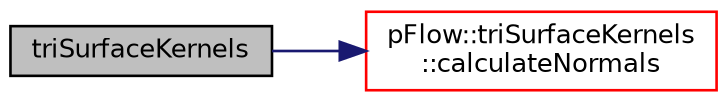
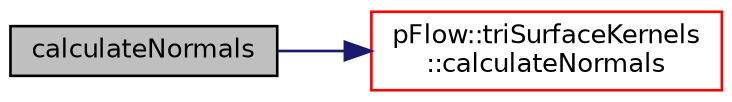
node "triSurfaceKernels": label "triSurfaceKernels" -> "calculateNormals"
